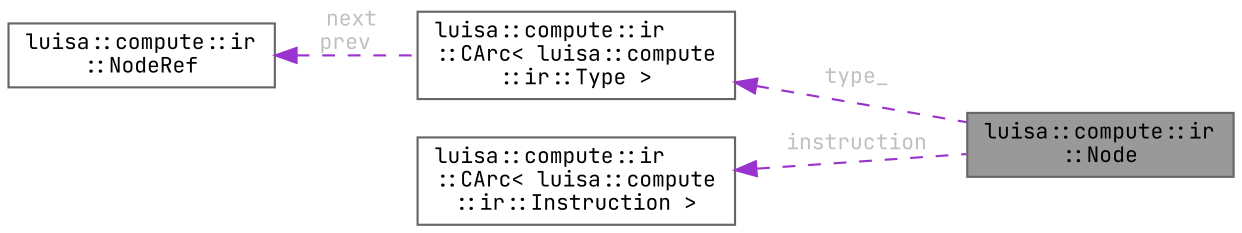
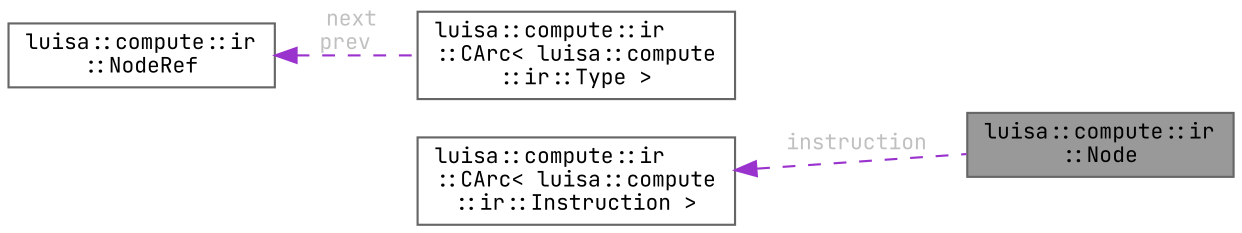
edge "luisa::compute::ir ::Node" -> "luisa::compute::ir ::CArc< luisa::compute ::ir::Type >": removed, label "type_"
